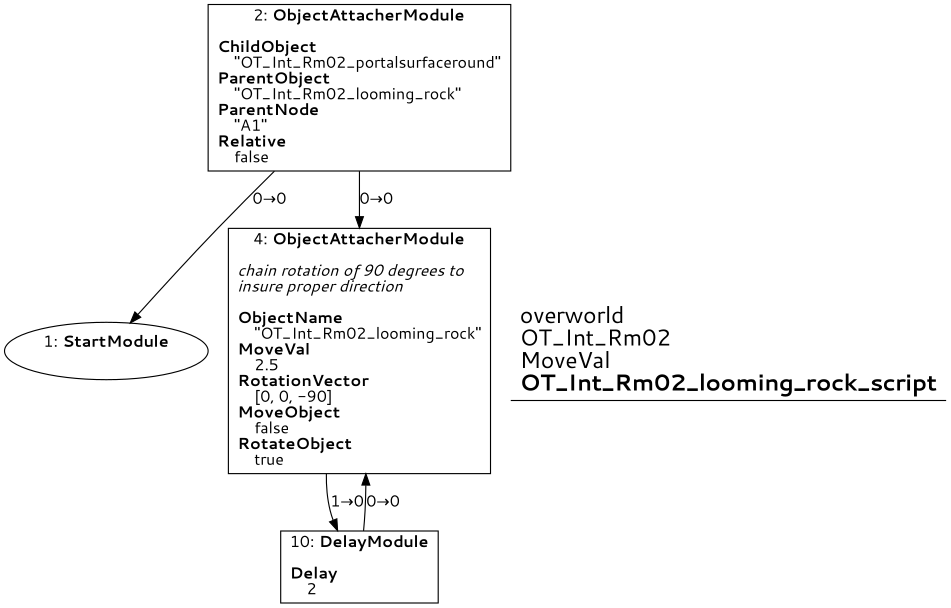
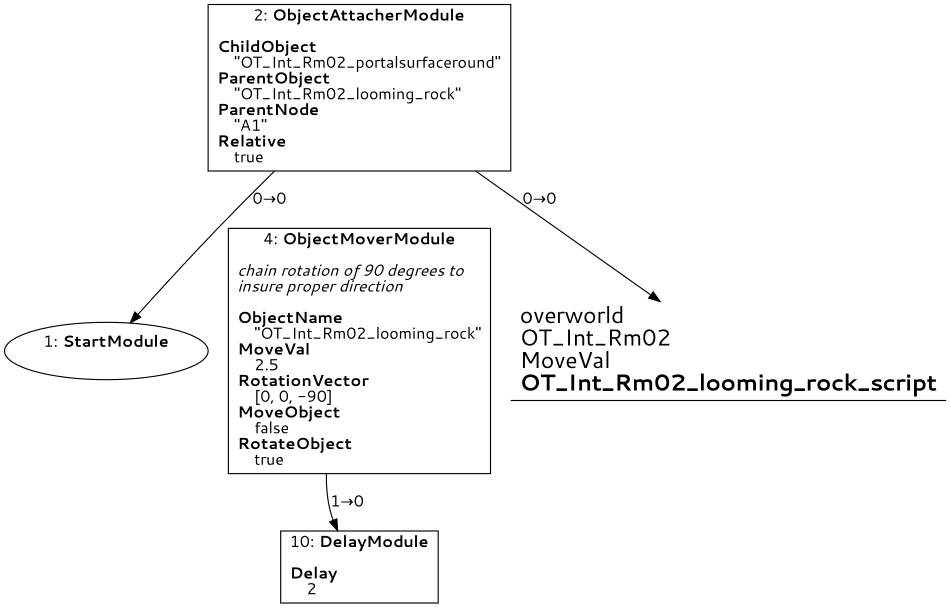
node "2:": text "false" -> "true"
edge "2:" -> "4:": now "2:" -> "overworld"
node "4:": text "ObjectAttacherModule" -> "ObjectMoverModule"
edge "10:" -> "4:": removed, label "0→0"
